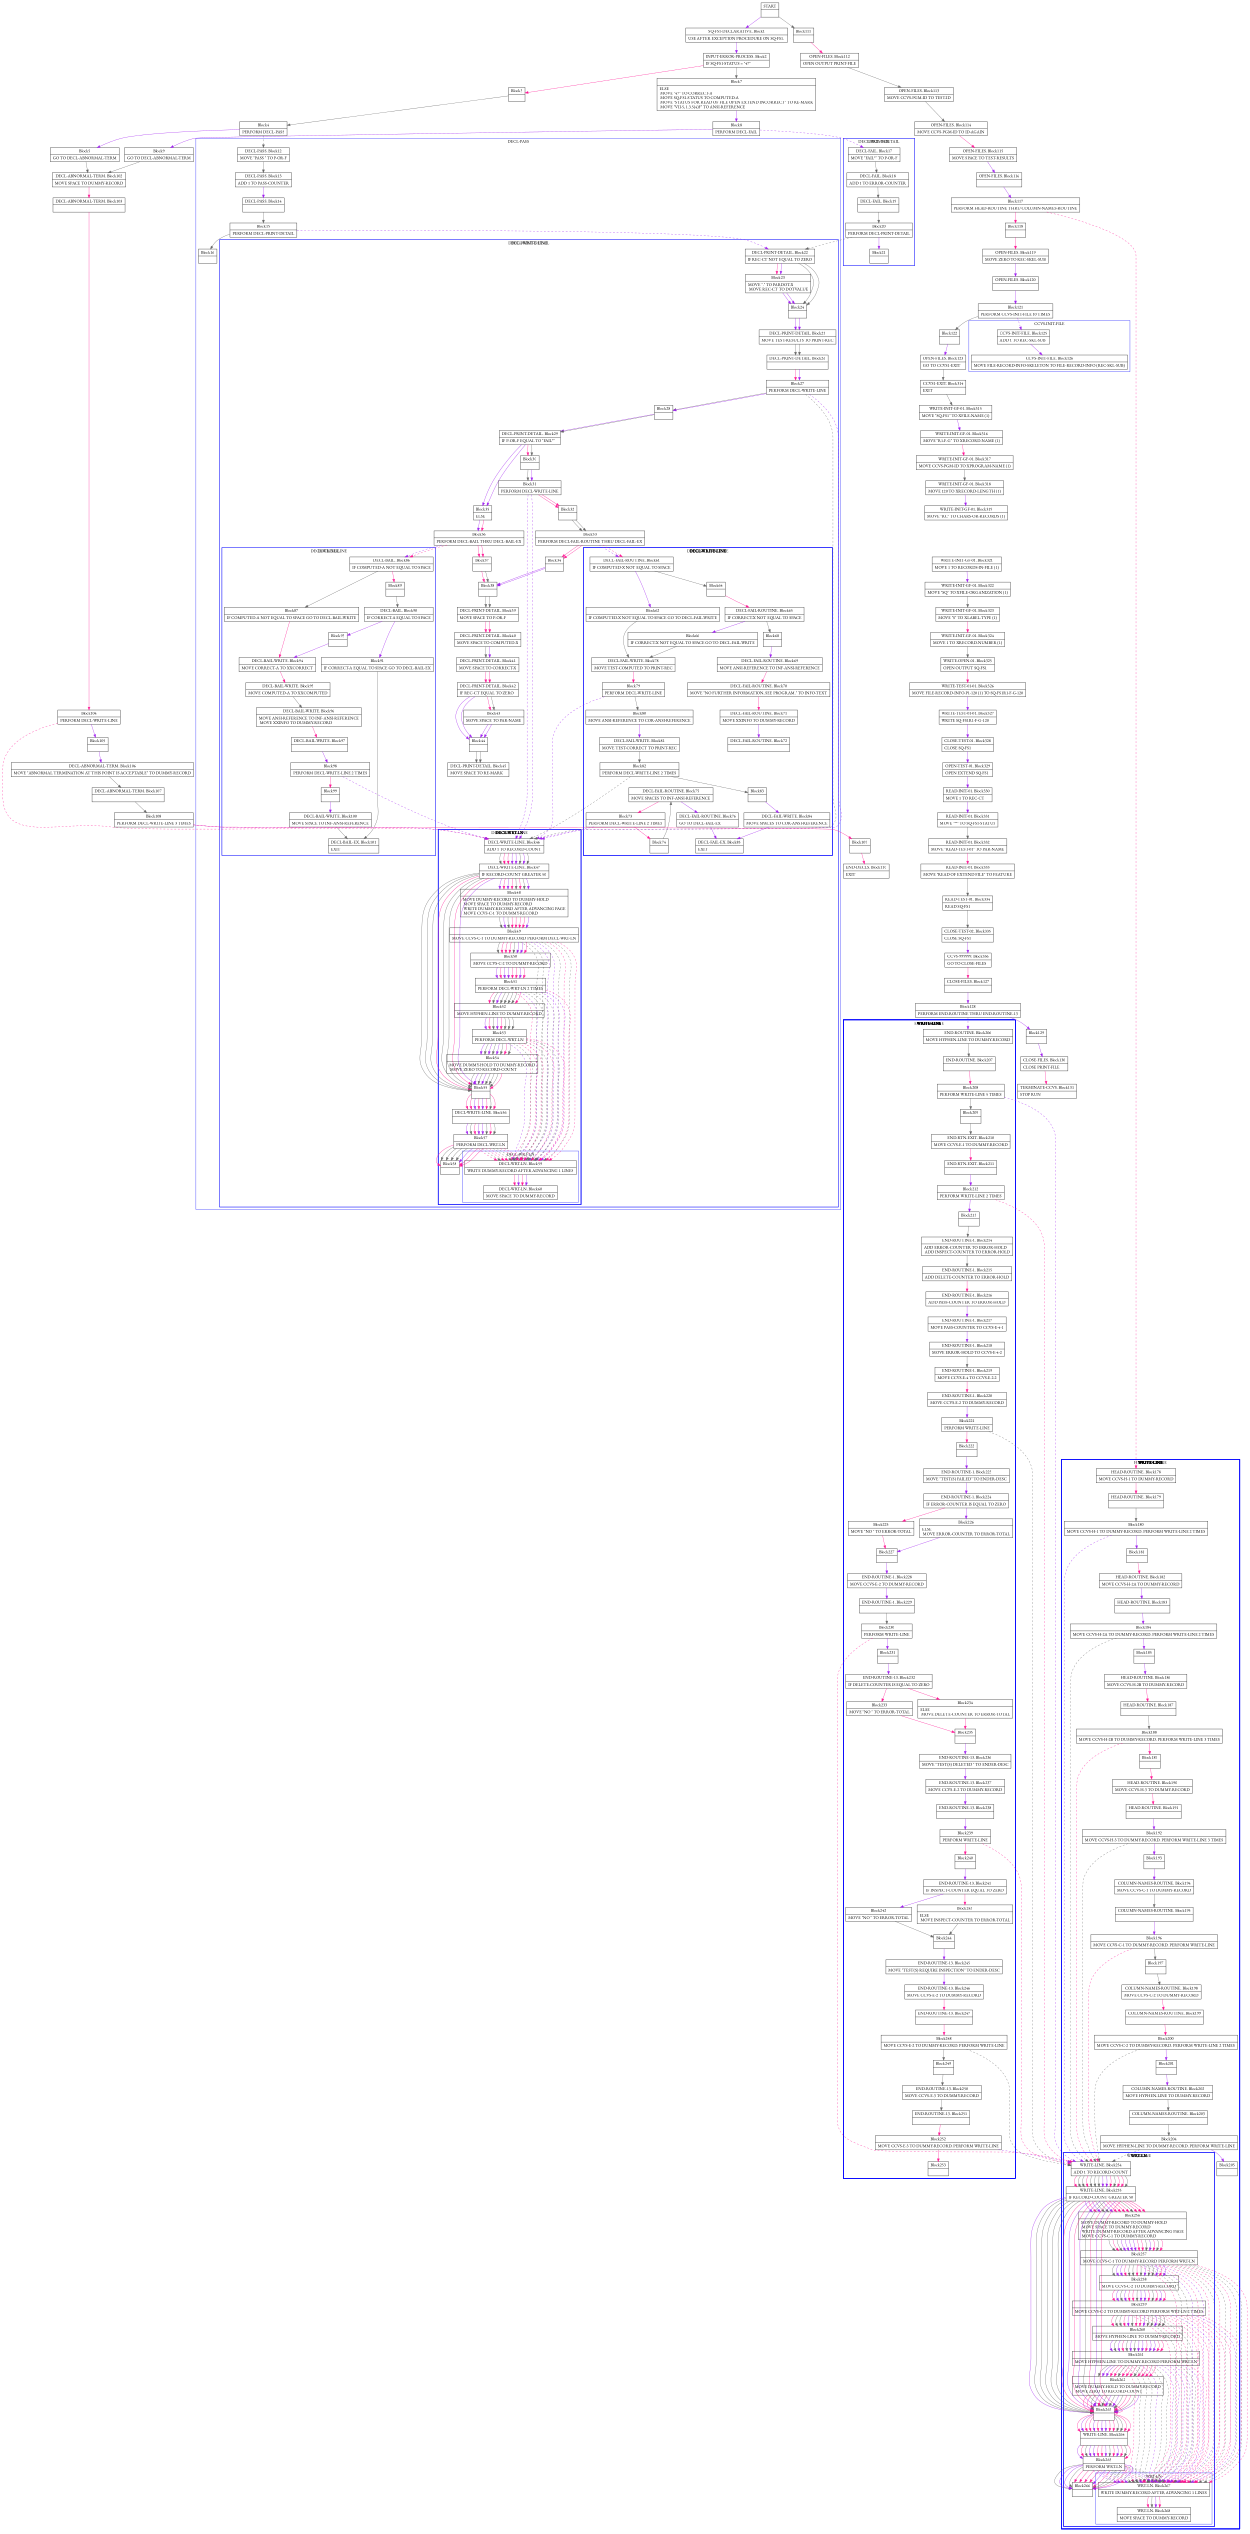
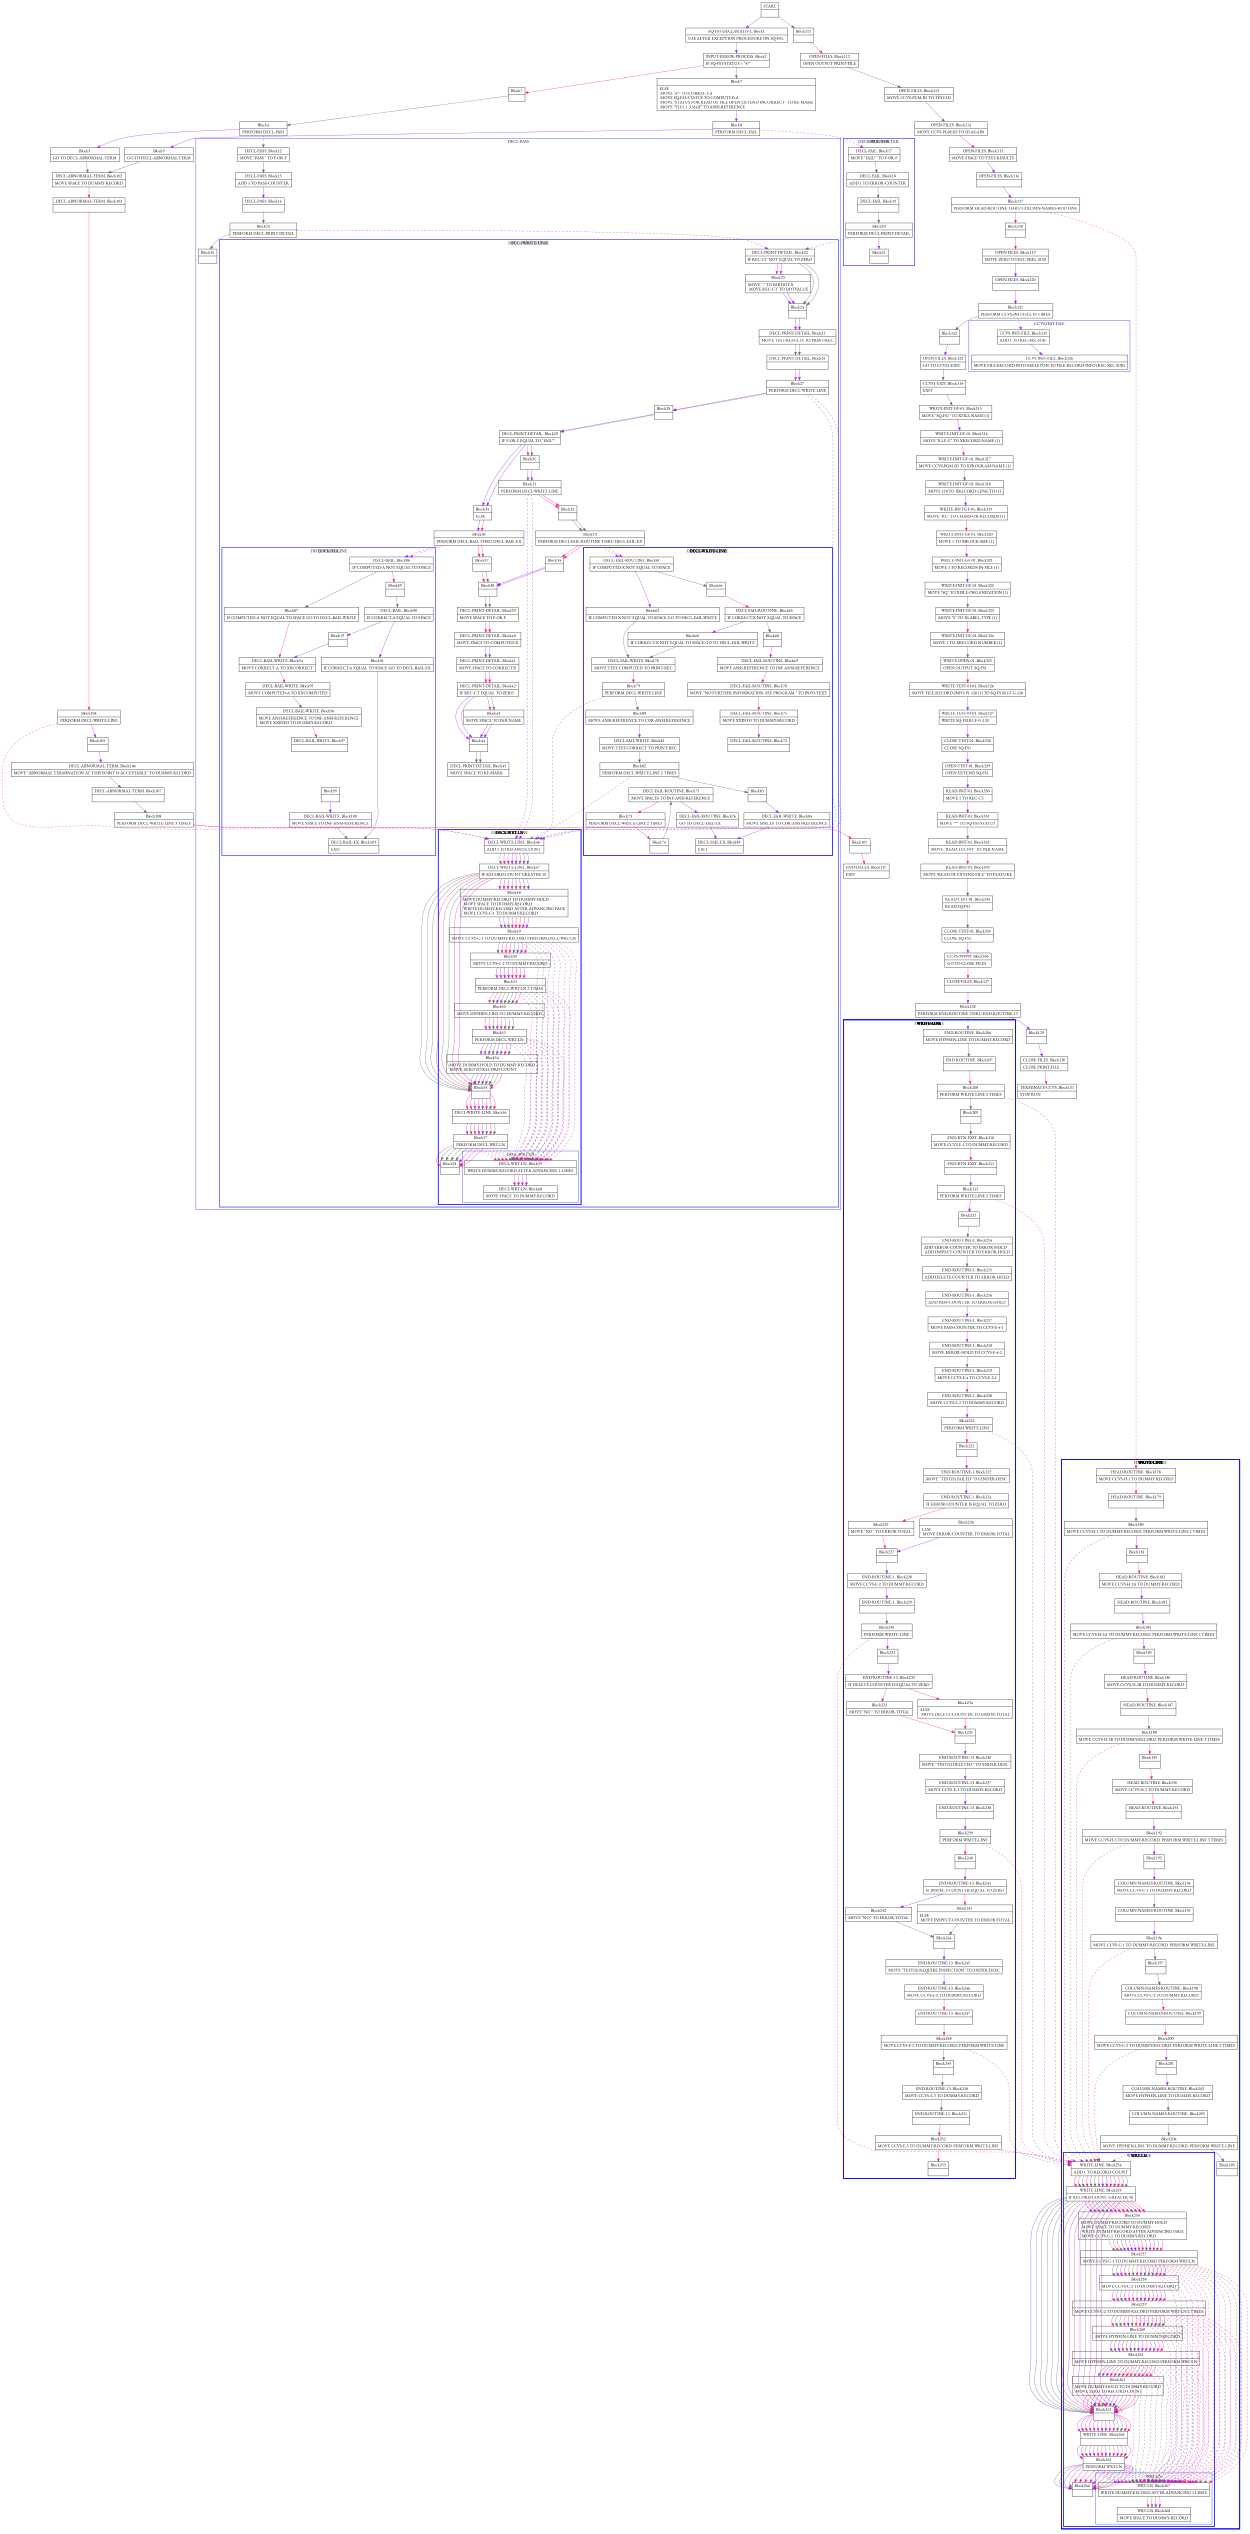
node "WRITE-INIT-GF-01. Block320": added
node "Block98": removed
edge "END-ROUTINE-1. Block224" -> "Block226": removed
